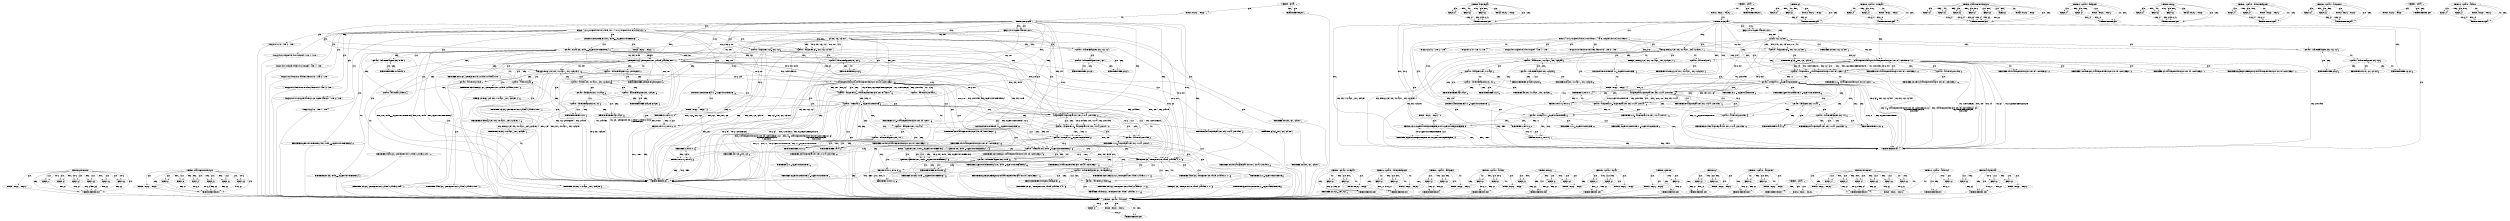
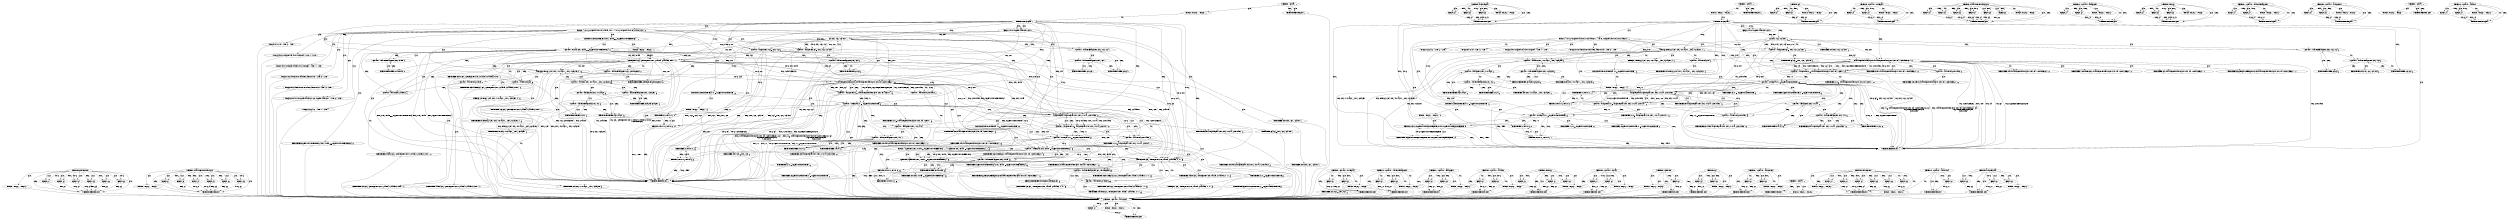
edge "(<operator>.indirectFieldAccess,ops->get_segment)" -> "(<operator>.addressOf,&old_sel)": removed, label "CFG:"
edge "(FIELD_IDENTIFIER,get_segment,get_segment)" -> "(<operator>.indirectFieldAccess,ops->get_segment)": removed, label "CFG:"
edge "(WARN_ON,WARN_ON(ctxt->mode != X86EMUL_MODE_PROT64))" -> "(<operator>.notEquals,ctxt->mode != X86EMUL_MODE_PROT64)": removed, label "AST:"
edge "(<operator>.indirectFieldAccess,ops->set_segment)" -> "(FIELD_IDENTIFIER,set_segment,set_segment)": removed, label "AST:"
edge "(FIELD_IDENTIFIER,set_segment,set_segment)" -> "(<operator>.indirectFieldAccess,ops->set_segment)": removed, label "CFG:"
node "(IDENTIFIER,ctxt,ctxt->mode == X86EMUL_MODE_PROT64)": removed
